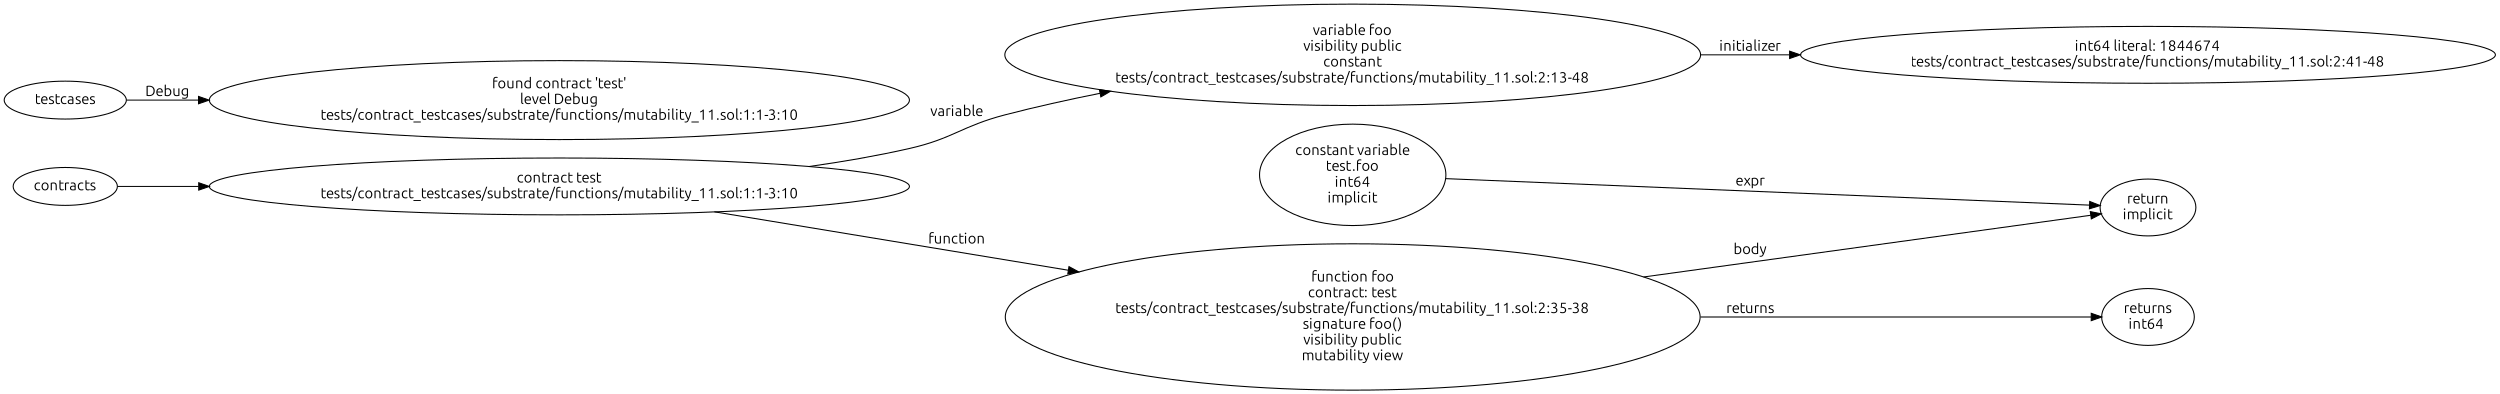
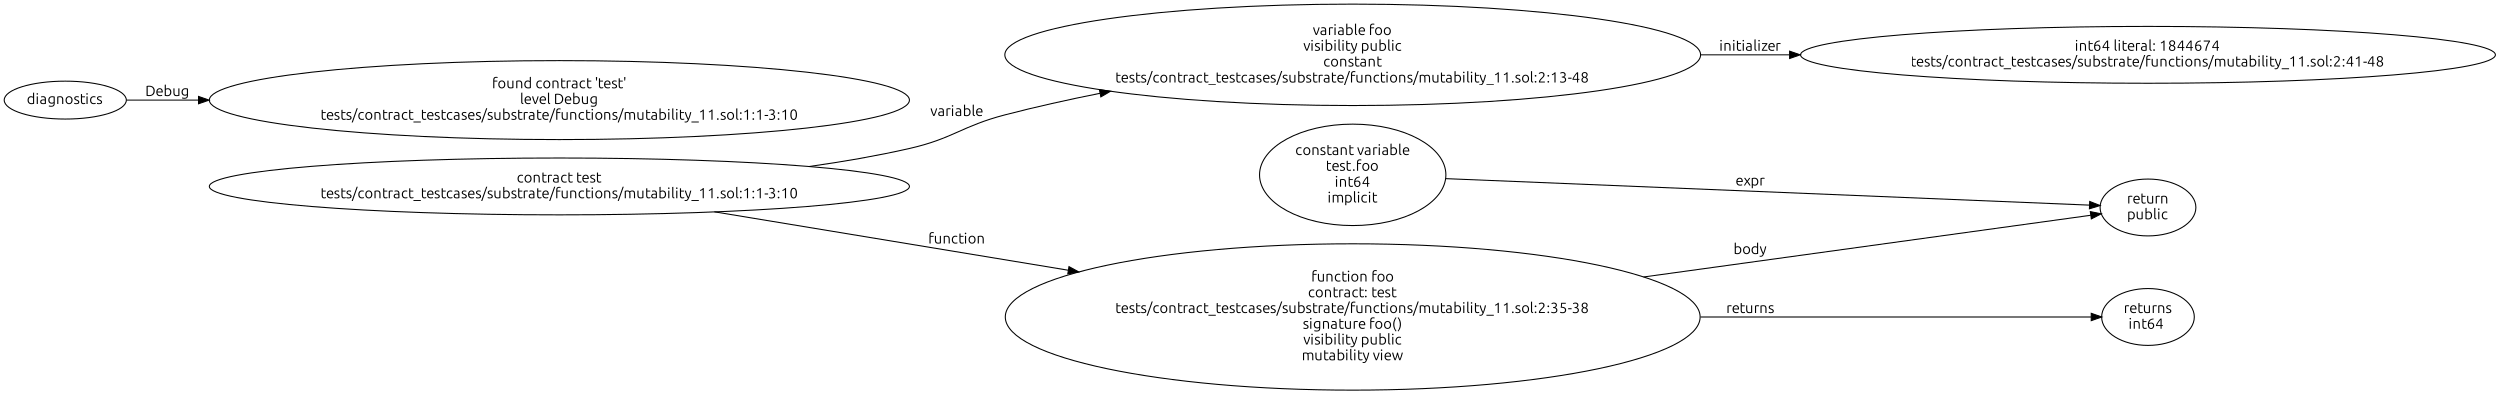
node "testcases": label "testcases" -> "diagnostics"
node "contracts": removed
node "return implicit": label "return implicit" -> "return public"
